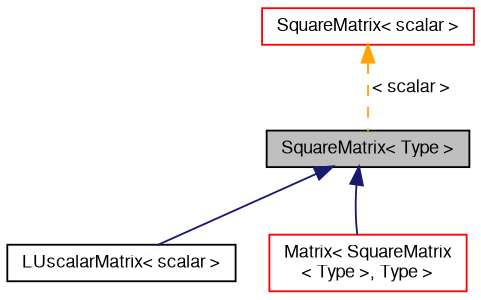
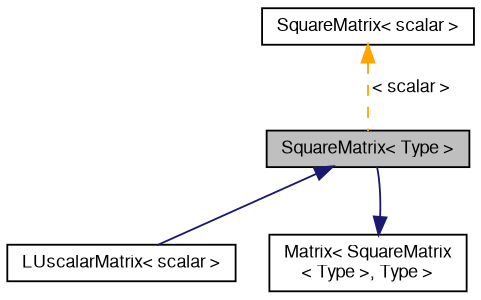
node "SquareMatrix< scalar >": color red -> black
edge "Matrix< SquareMatrix < Type >, Type >" -> "SquareMatrix< Type >": reversed
node "Matrix< SquareMatrix < Type >, Type >": color red -> black
